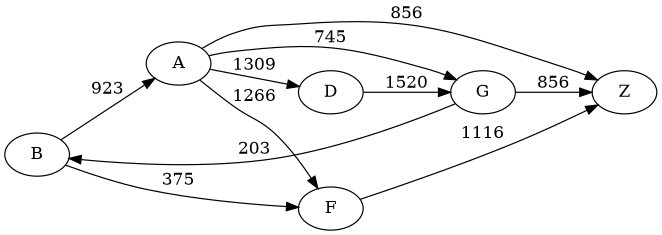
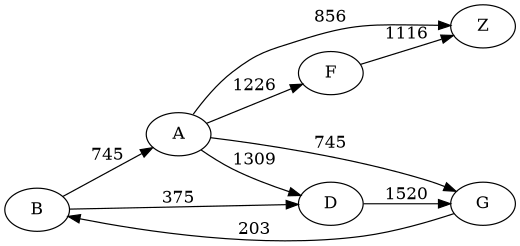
edge "B" -> "A": label "923" -> "745"
edge "G" -> "Z": removed, label "856"
edge "A" -> "F": label "1266" -> "1226"
edge "B" -> "F": now "B" -> "D"
